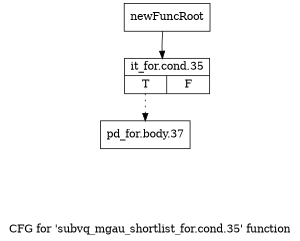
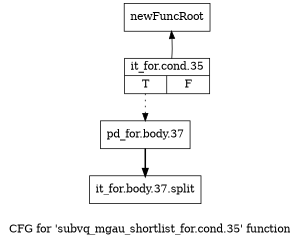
edge "newFuncRoot" -> "it_for.cond.35": reversed
node "it_for.body.37.split": added
